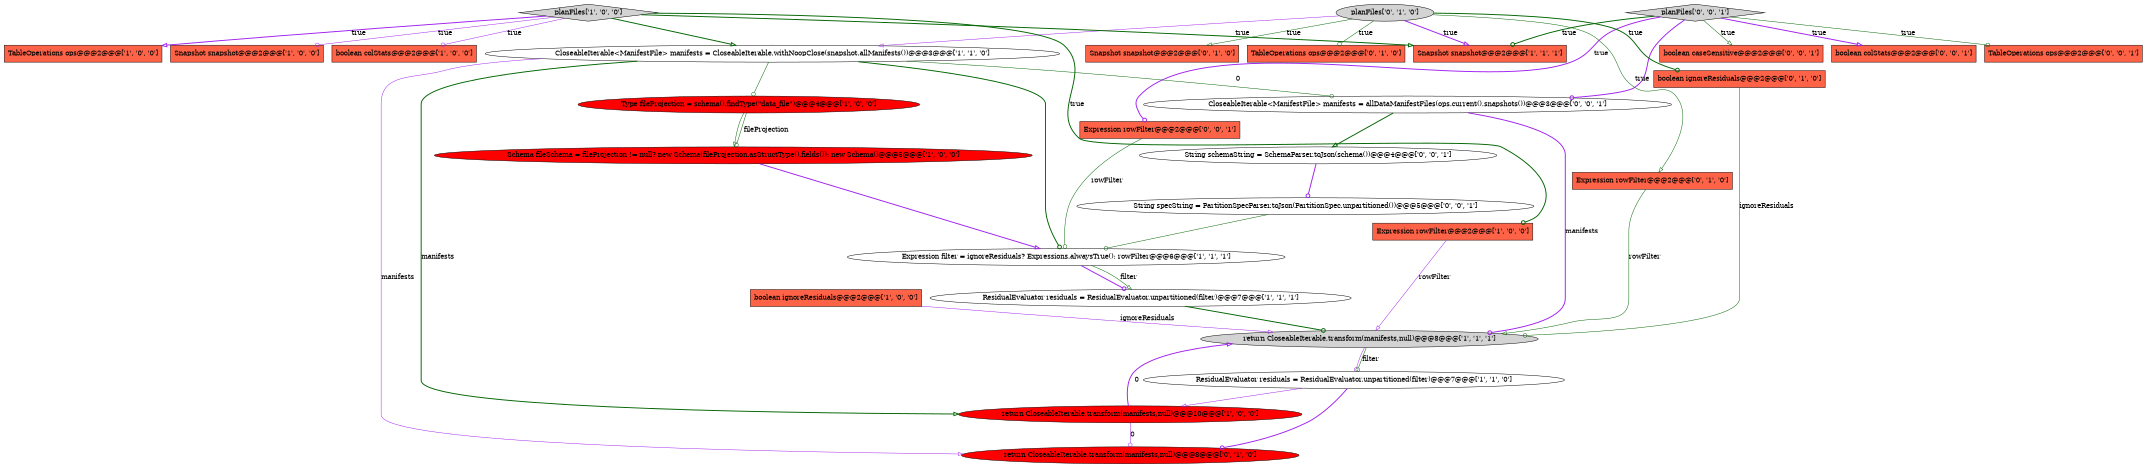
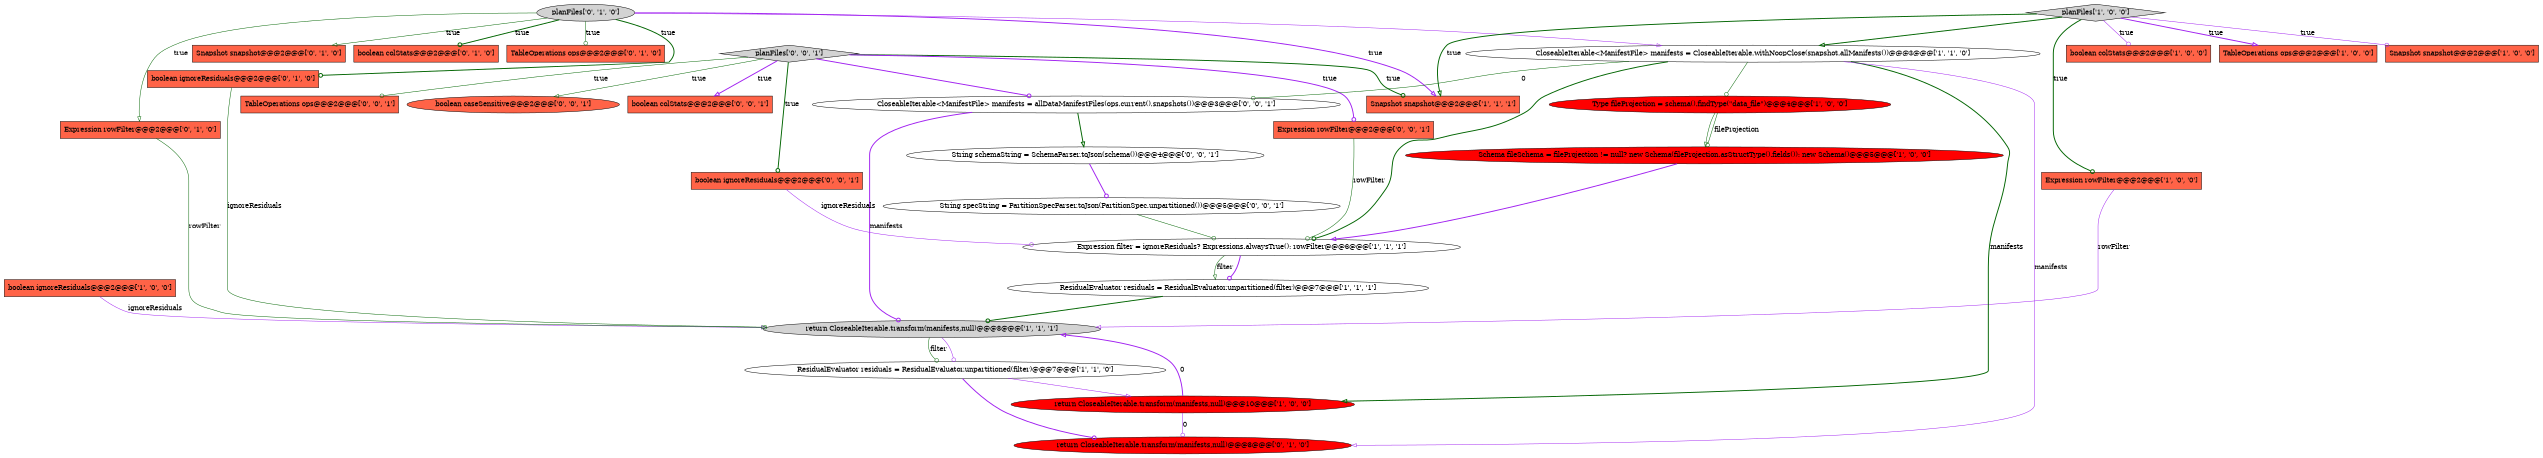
node "boolean colStats@@@2@@@['0', '1', '0']": added
node "boolean caseSensitive@@@2@@@['0', '0', '1']": shape box -> ellipse
node "boolean ignoreResiduals@@@2@@@['0', '0', '1']": added
